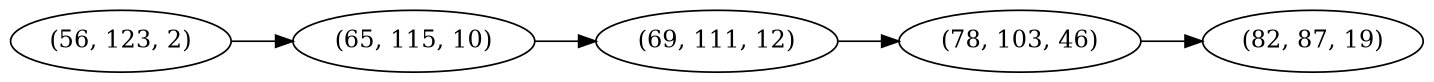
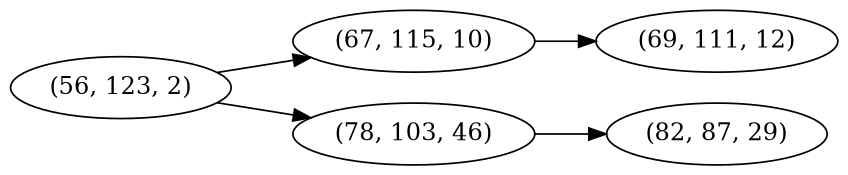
node "(65, 115, 10)": label "(65, 115, 10)" -> "(67, 115, 10)"
edge "(69, 111, 12)" -> "(78, 103, 46)": now "(56, 123, 2)" -> "(78, 103, 46)"
node "(82, 87, 19)": label "(82, 87, 19)" -> "(82, 87, 29)"
